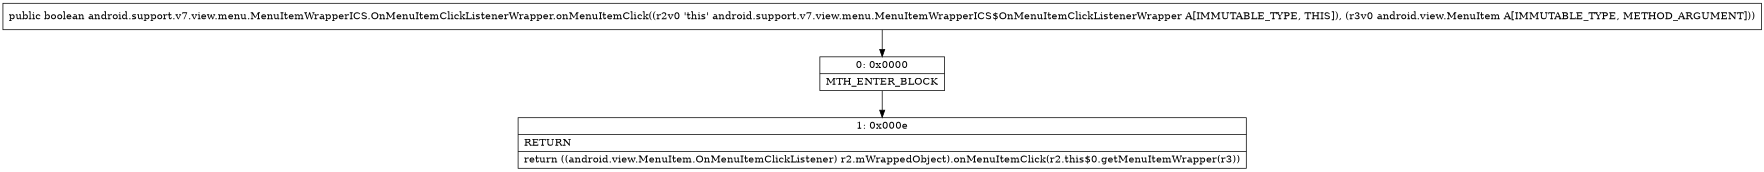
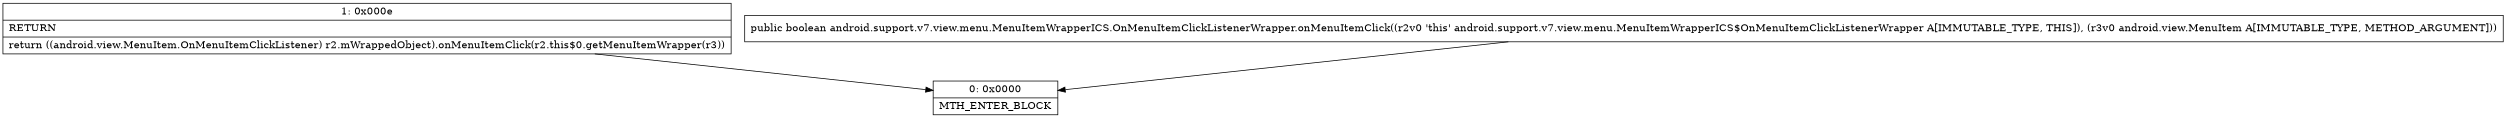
edge "0: 0x0000" -> "1: 0x000e": reversed
